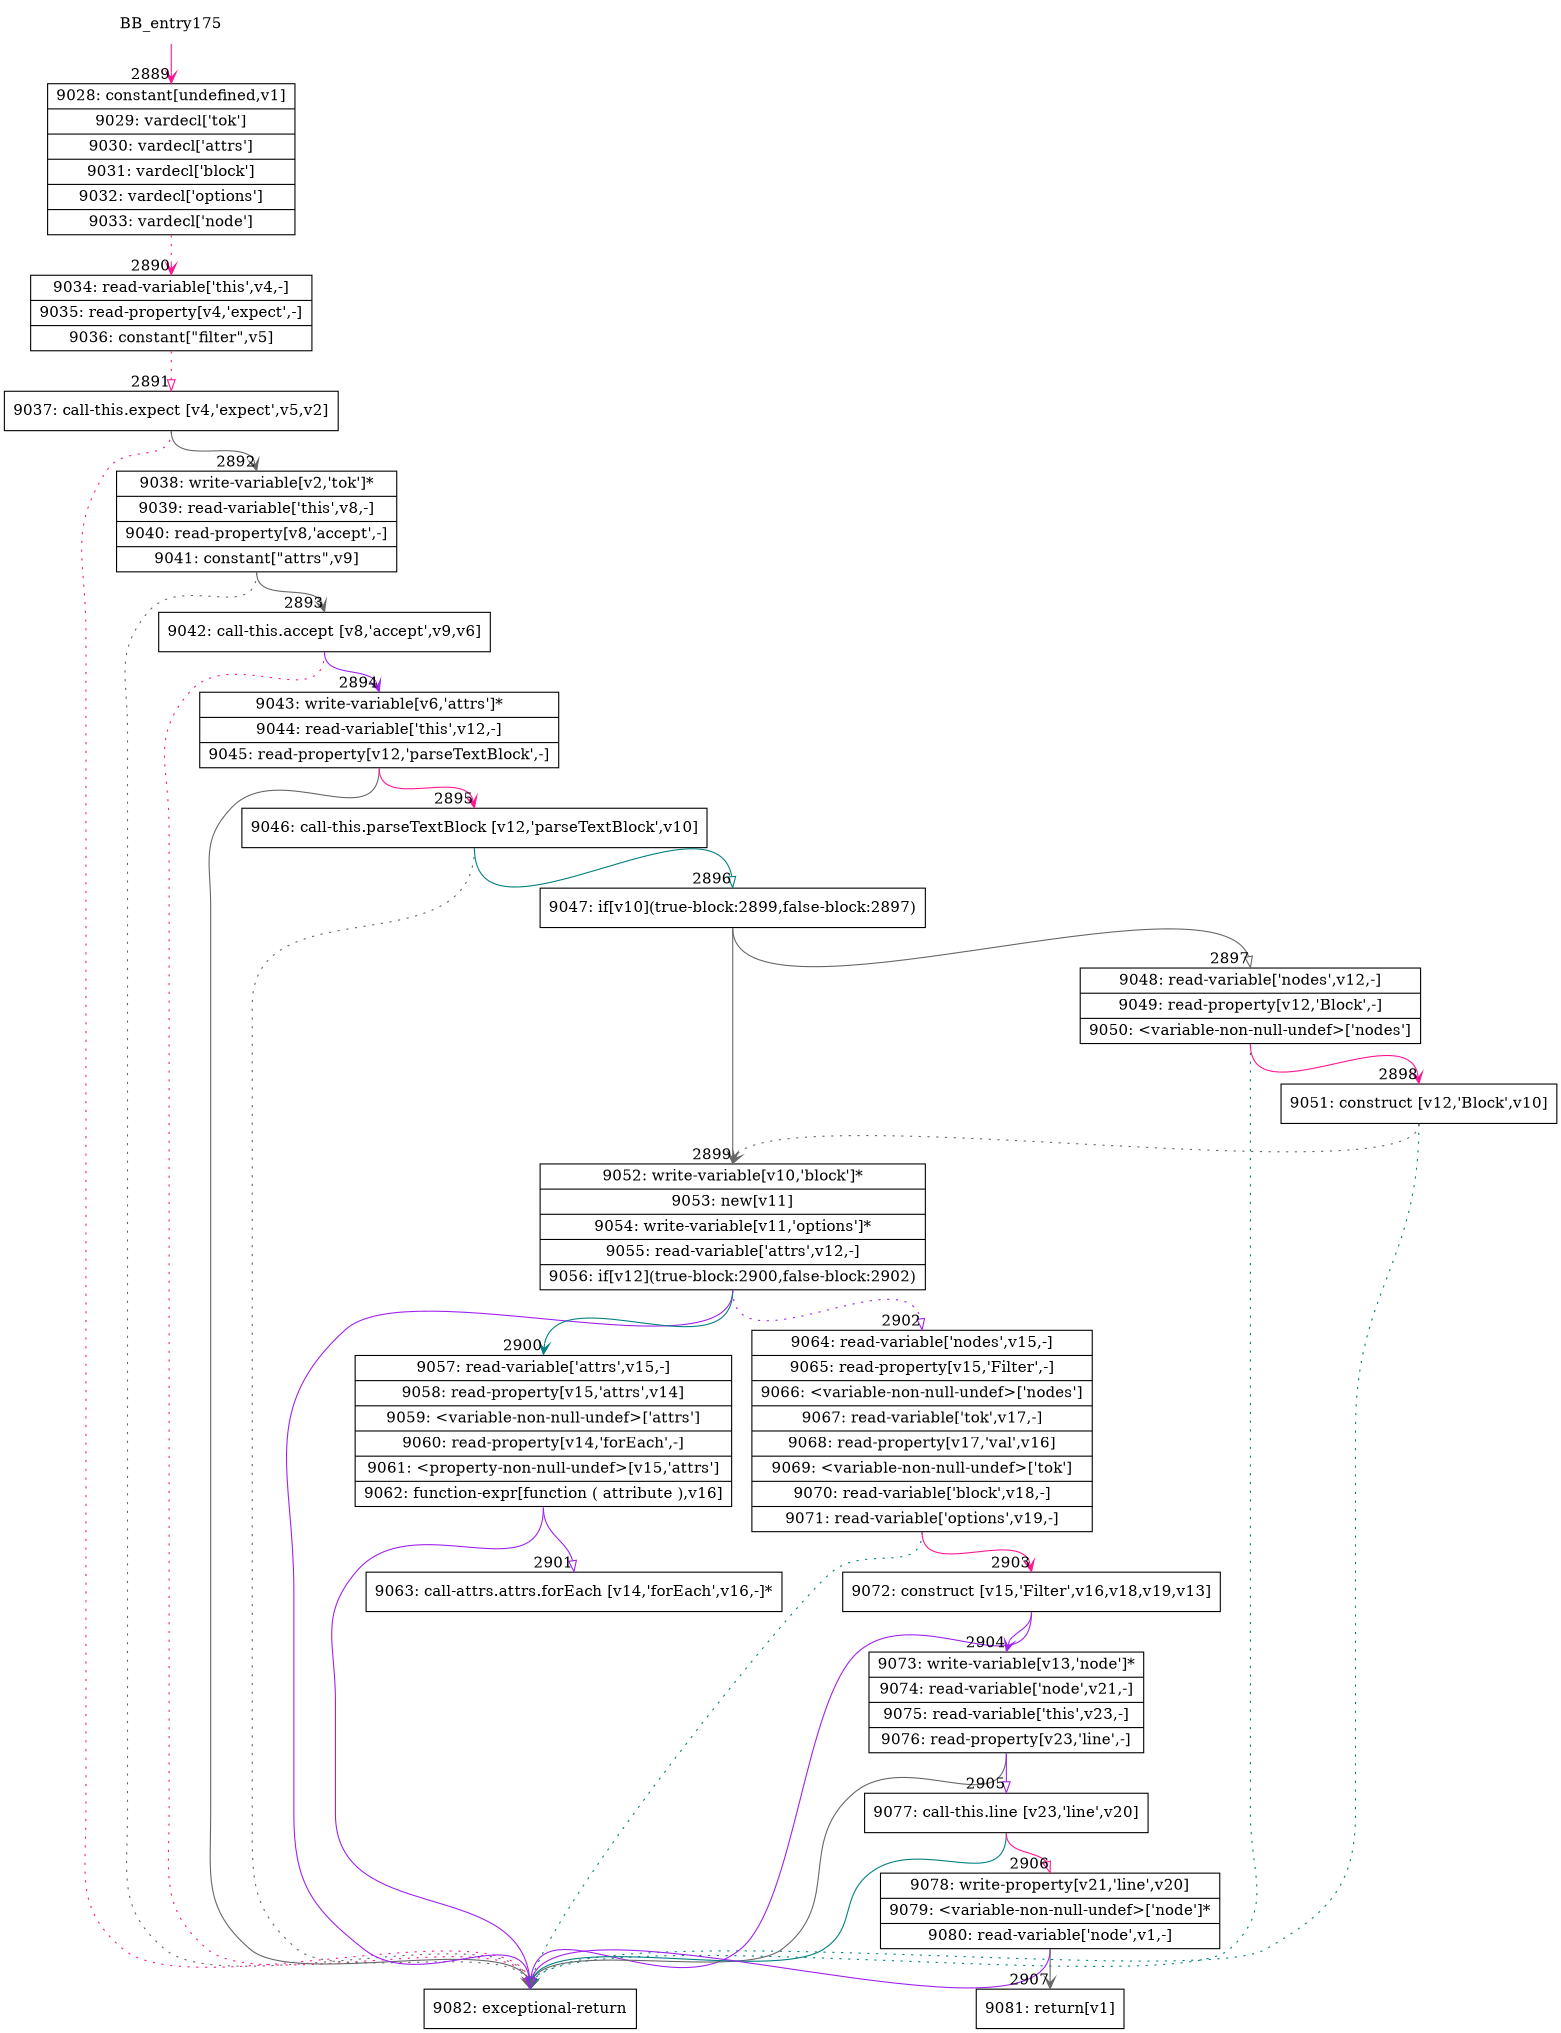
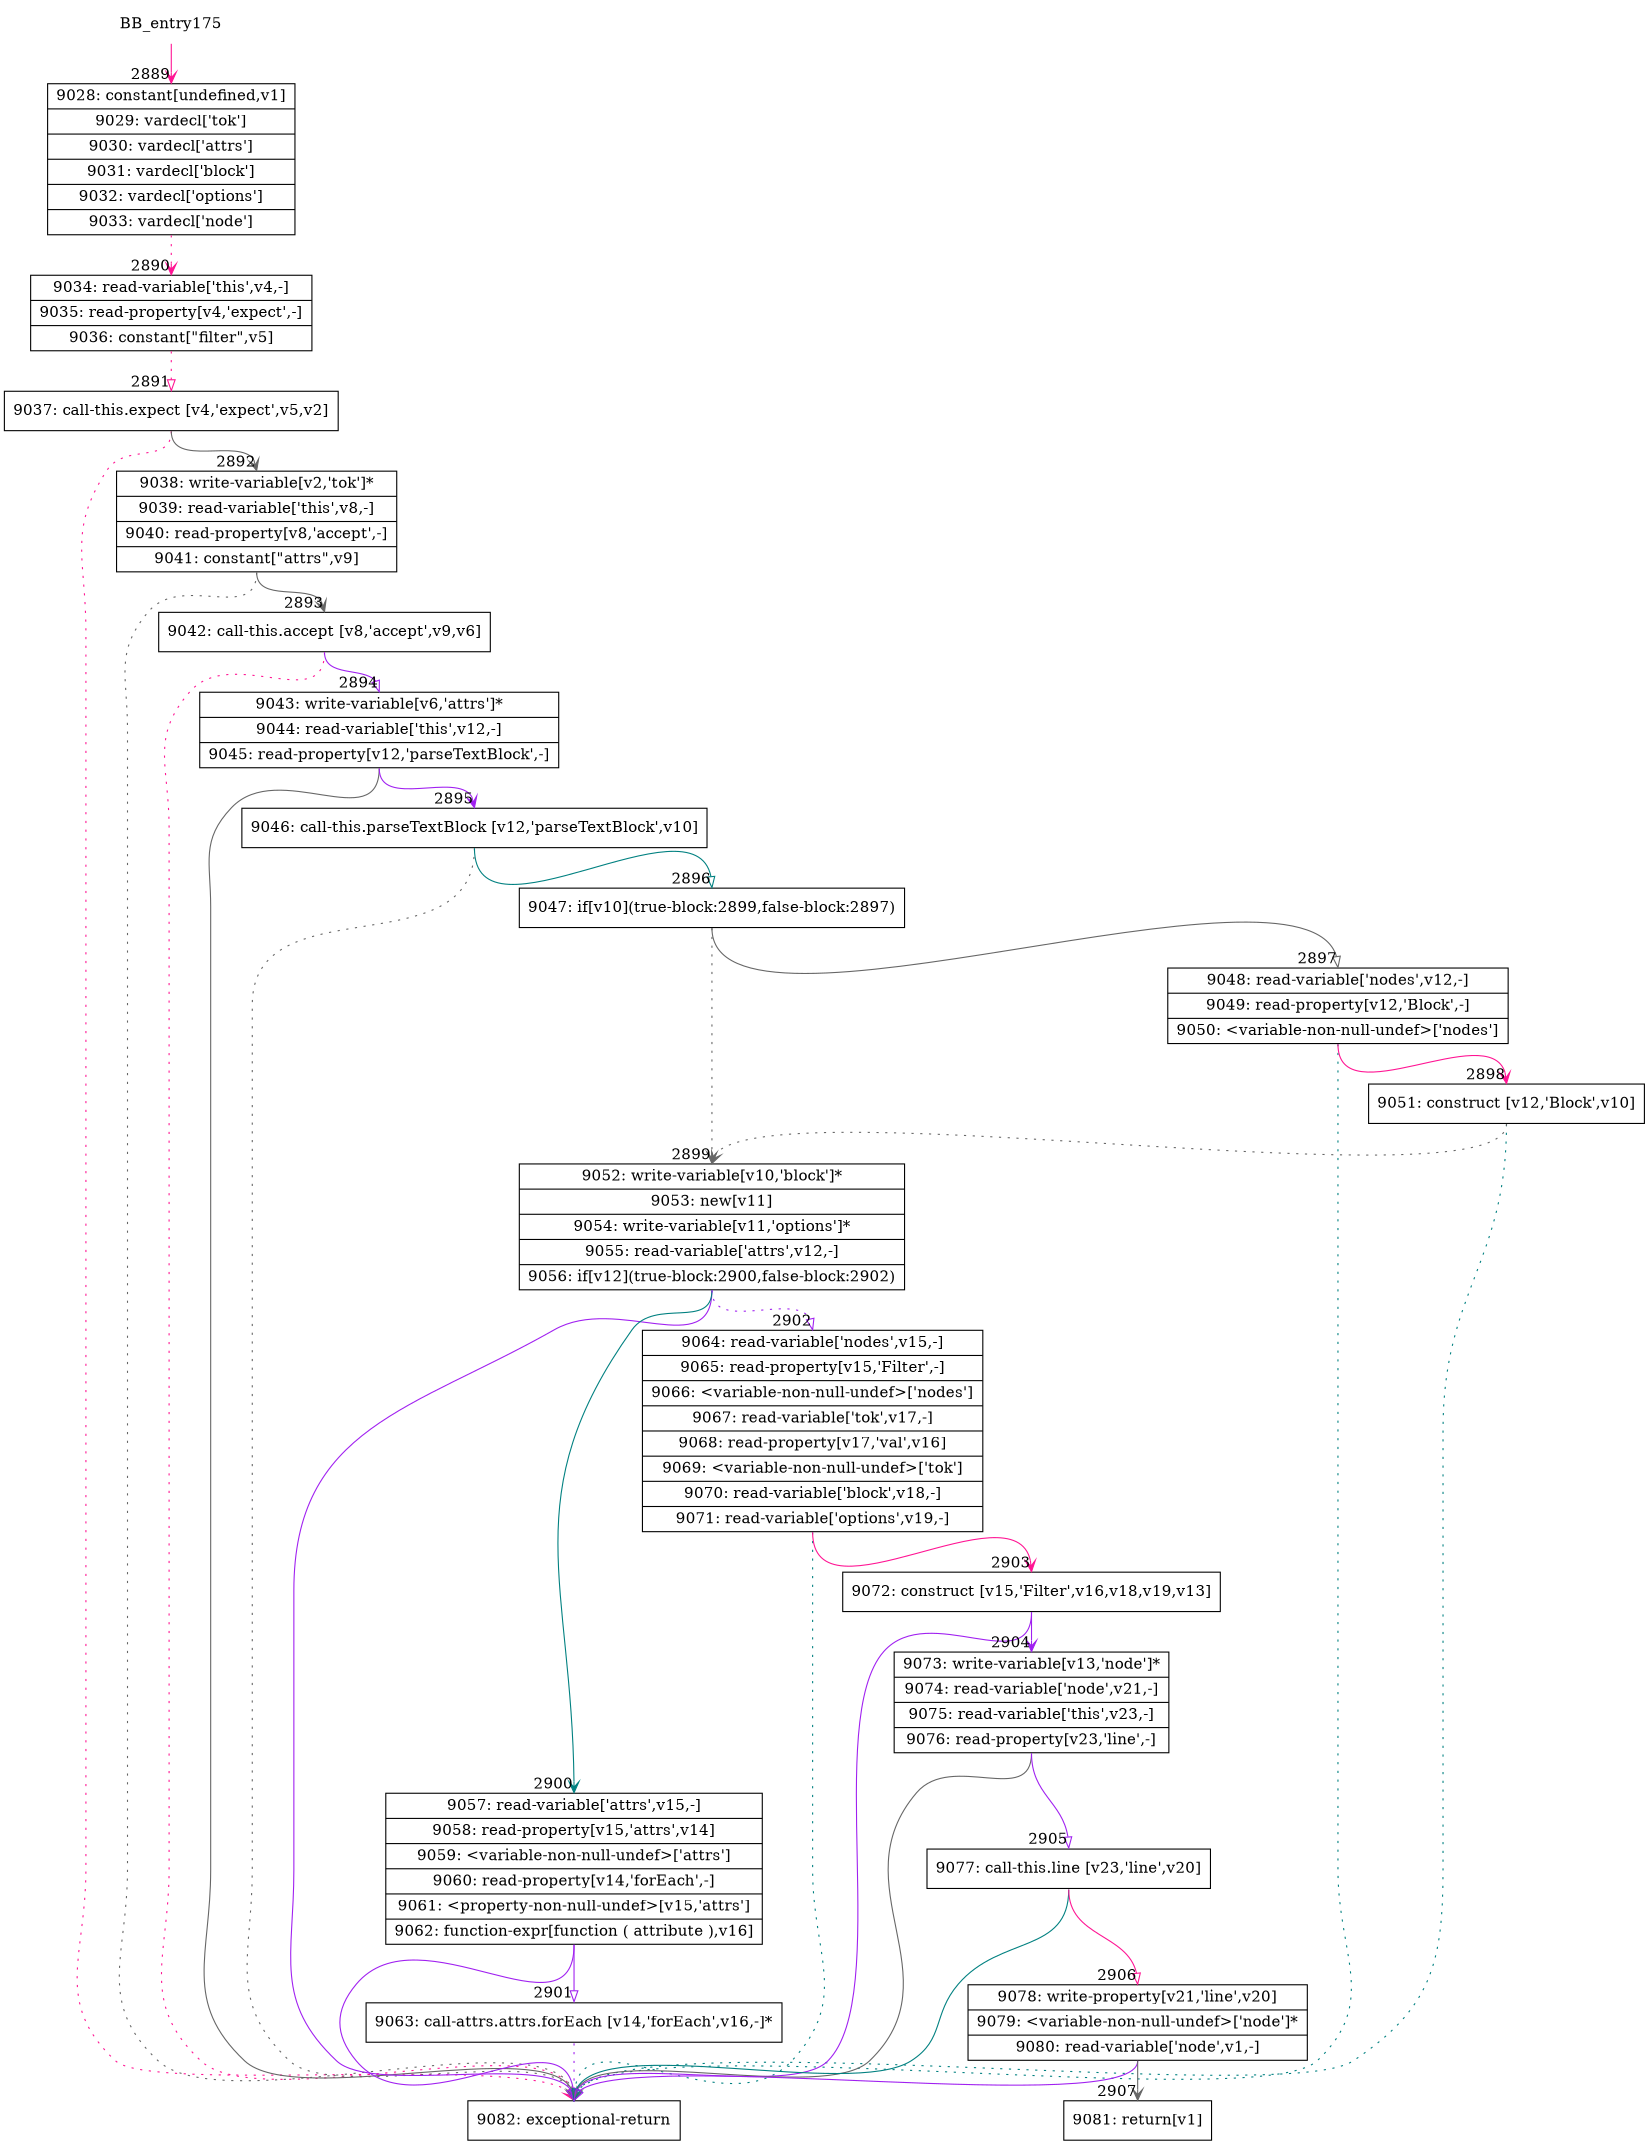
edge "9042: call-this.accept [v8,'accept',v9,v6]" -> "9043: write-variable[v6,'attrs']*": arrowhead vee -> onormal
edge "9043: write-variable[v6,'attrs']*" -> "9046: call-this.parseTextBlock [v12,'parseTextBlock',v10]": color deeppink -> purple
edge "9047: if[v10](true-block:2899,false-block:2897)" -> "9052: write-variable[v10,'block']*": style solid -> dotted
edge "9063: call-attrs.attrs.forEach [v14,'forEach',v16,-]*" -> "9082: exceptional-return": added
